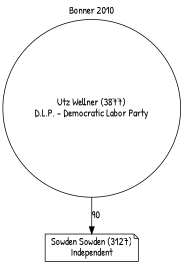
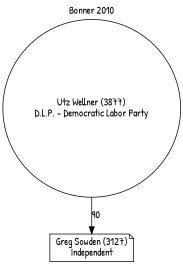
node "Sowden Sowden (3127) Independent": label "Sowden Sowden (3127) Independent" -> "Greg Sowden (3127) Independent"
